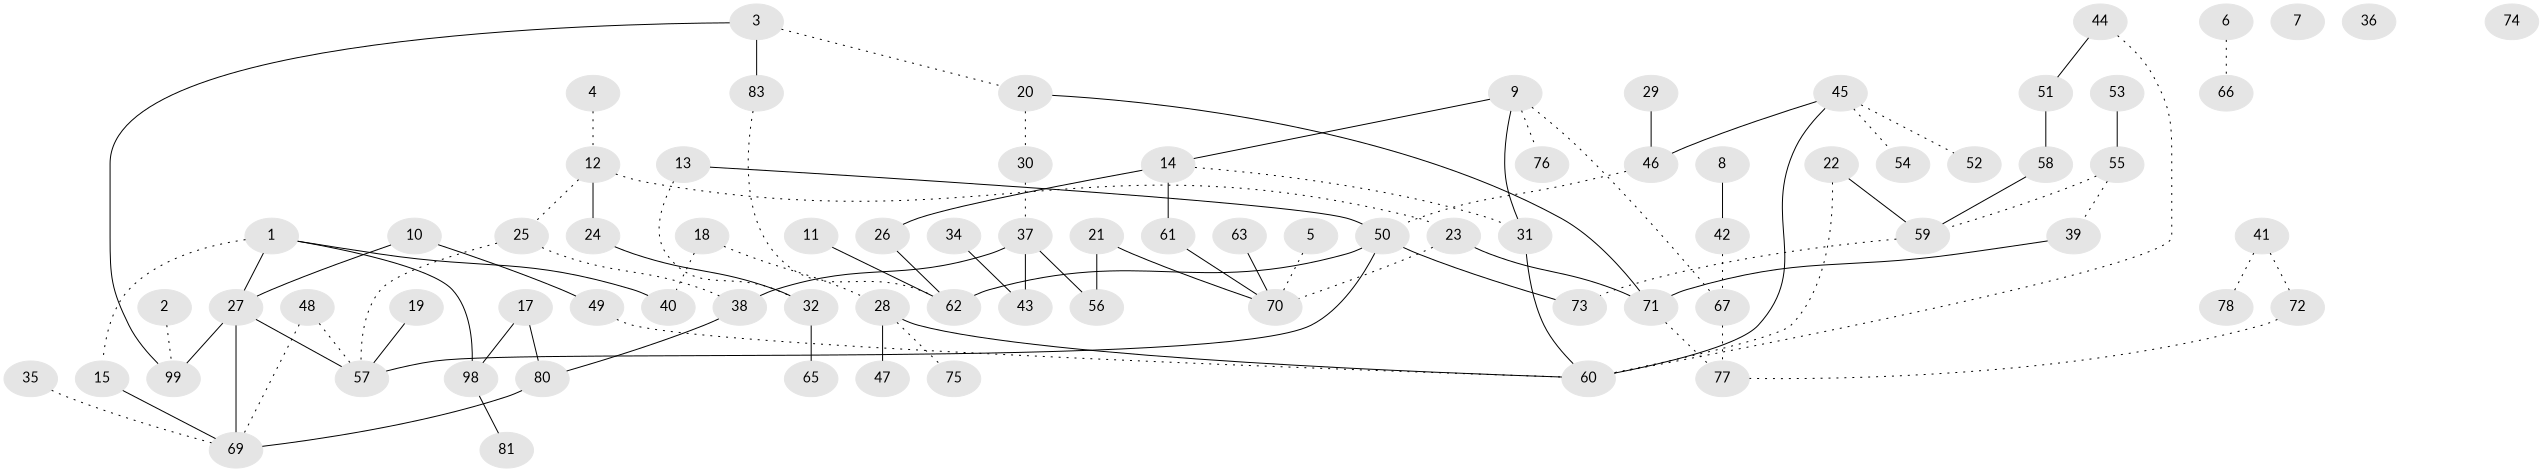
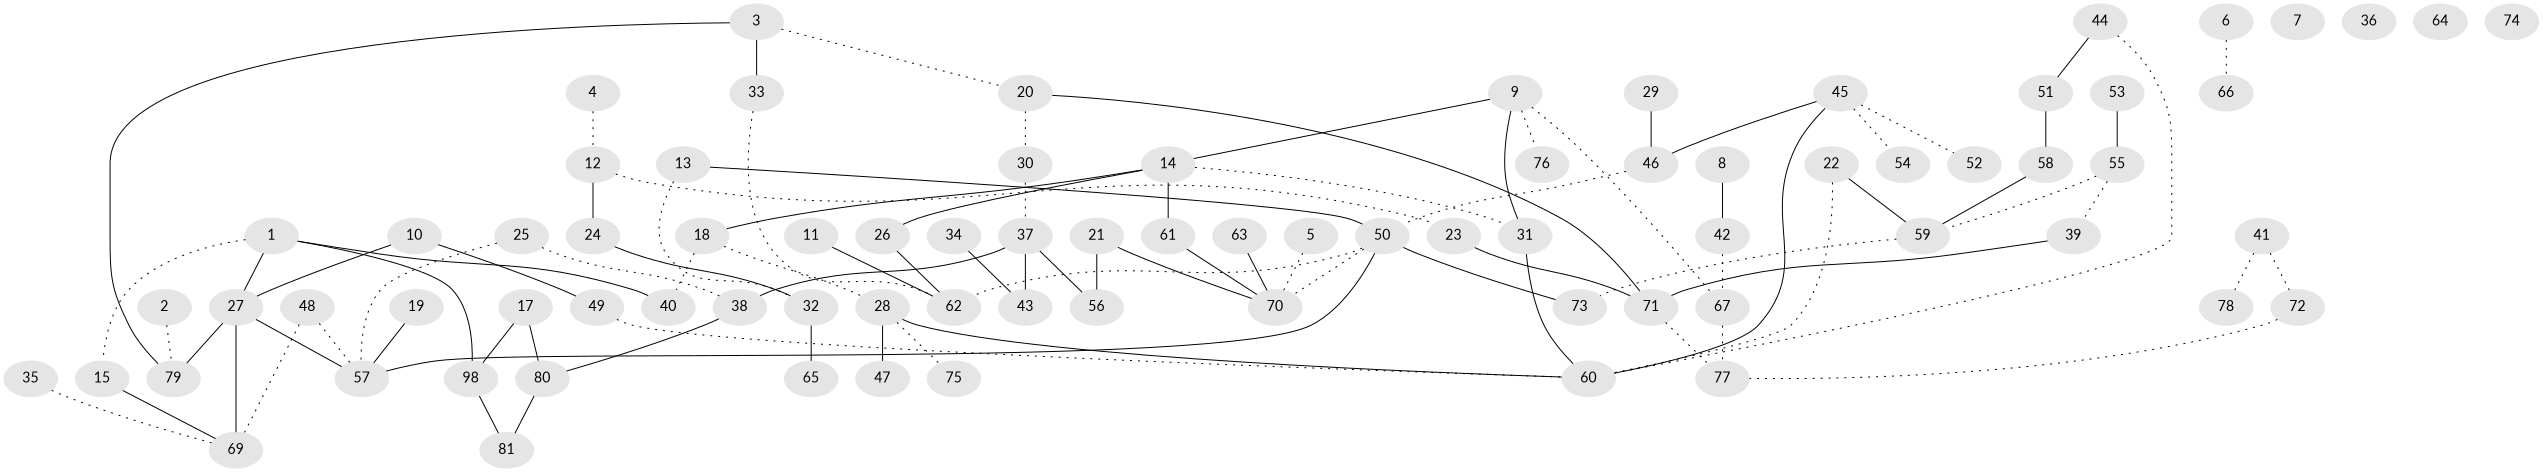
node "64": added
node "83": label "83" -> "33"
edge "12" -- "25": removed
edge "14" -- "18": added
edge "50" -- "62": style solid -> dotted
edge "23" -- "70": now "50" -- "70"
node "99": label "99" -> "79"
edge "80" -- "69": now "80" -- "81"
